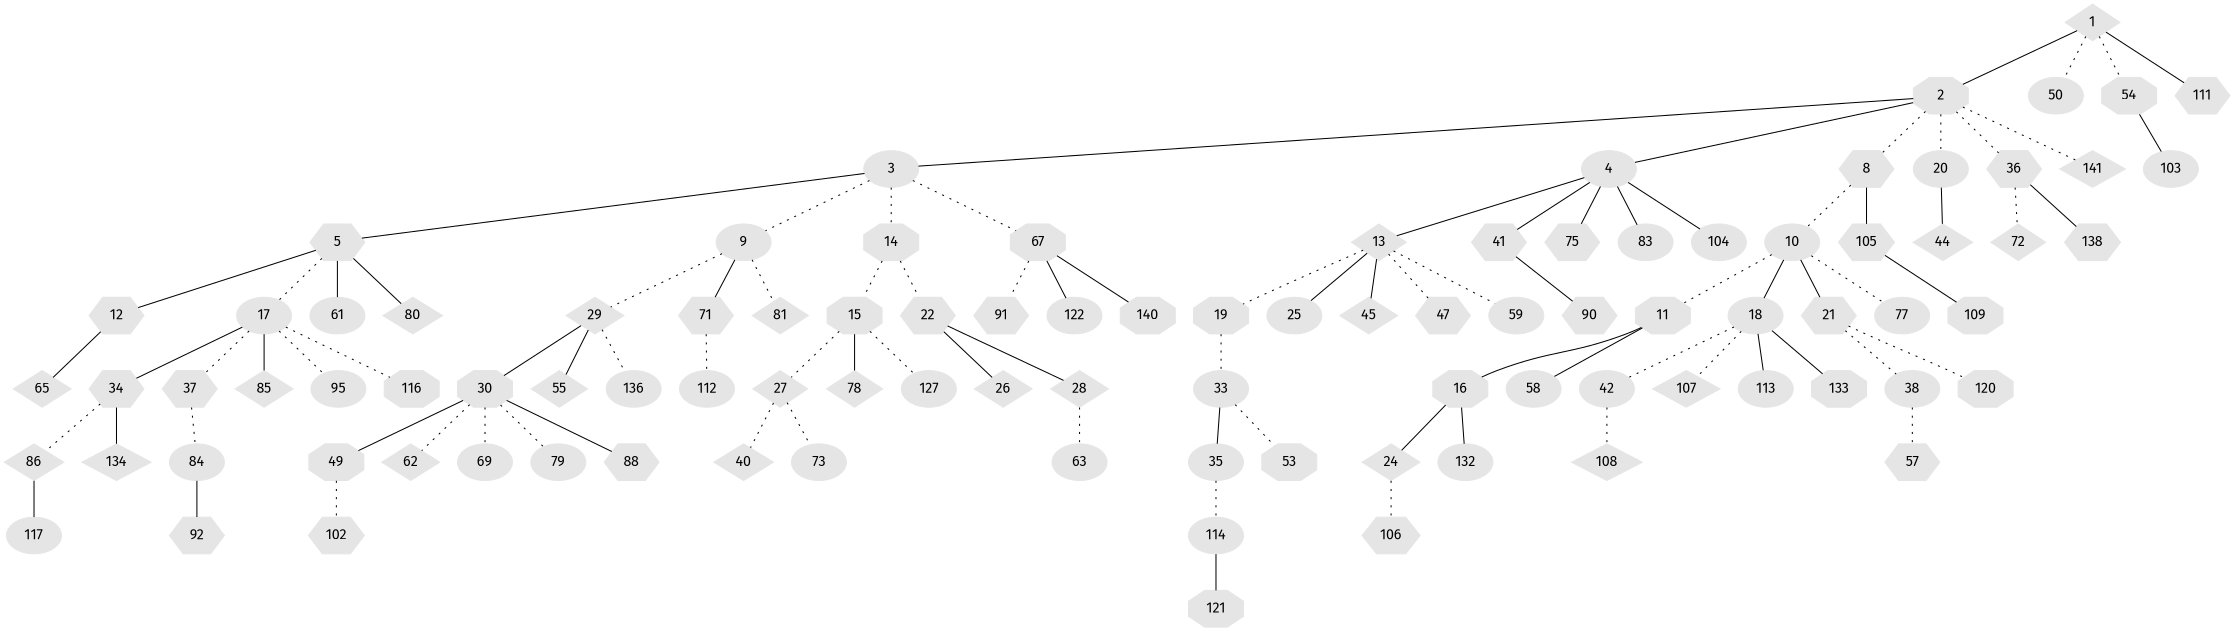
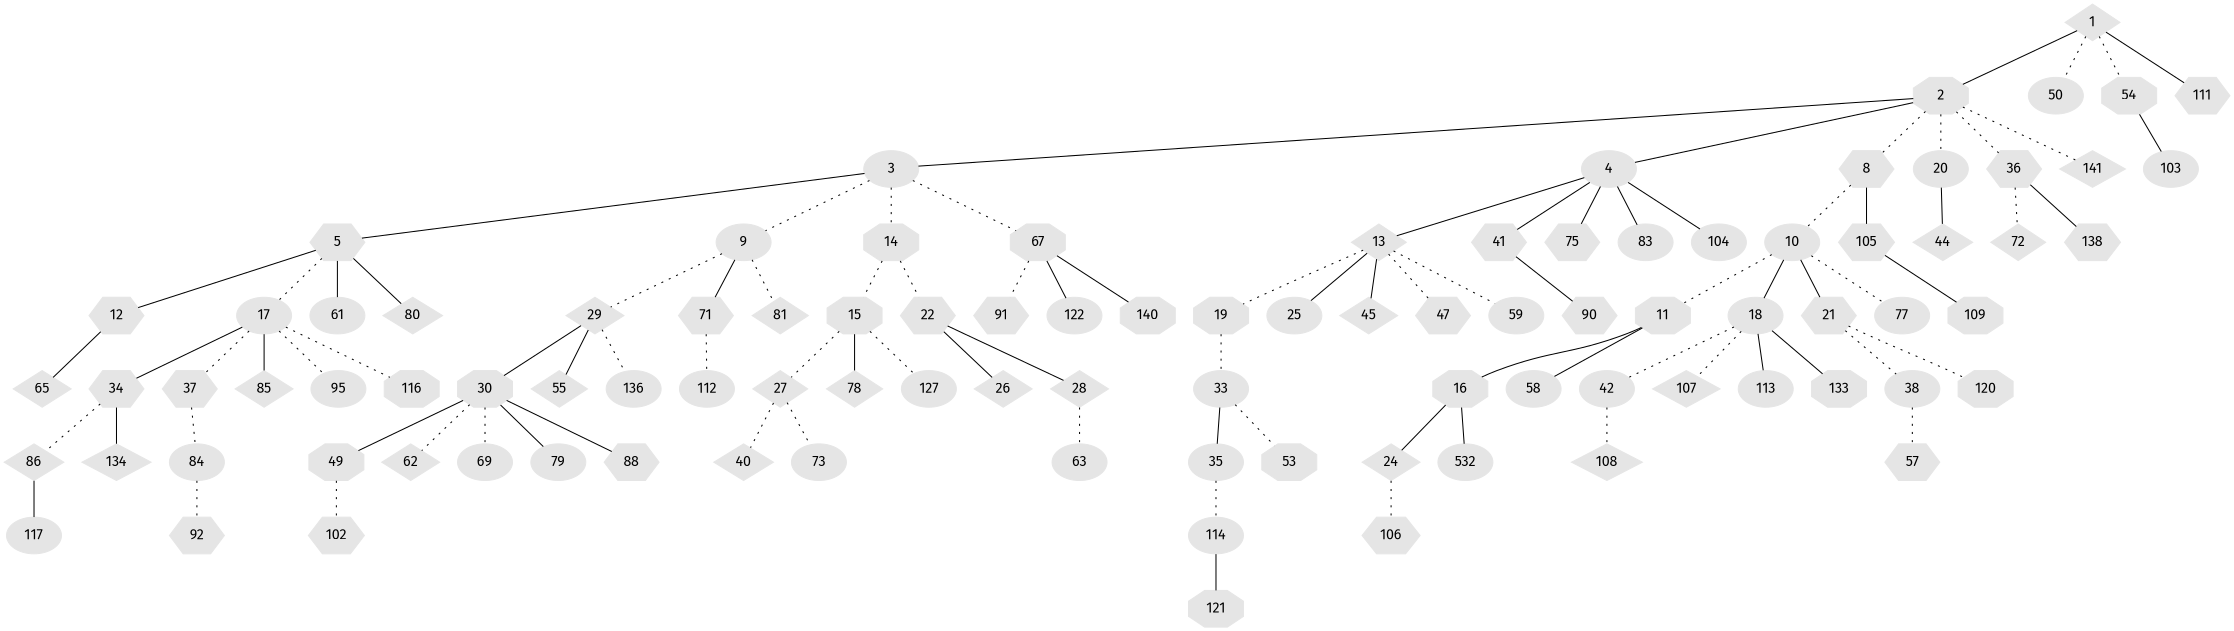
edge "30" -- "79": style dotted -> solid
node "132": label "132" -> "532"
edge "84" -- "92": style solid -> dotted
